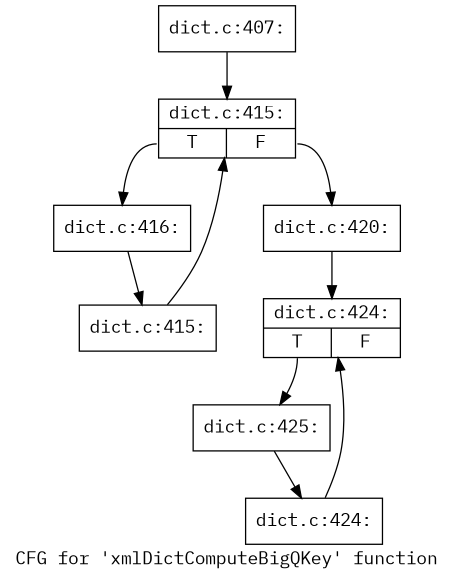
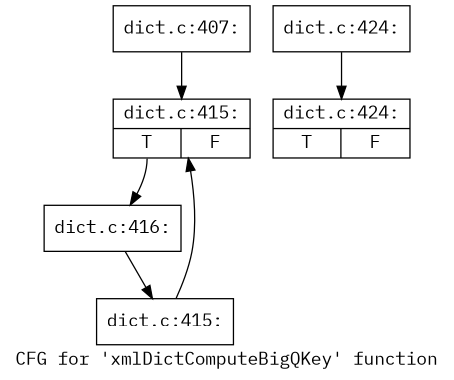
node "dict.c:420:": removed
node "dict.c:425:": removed
